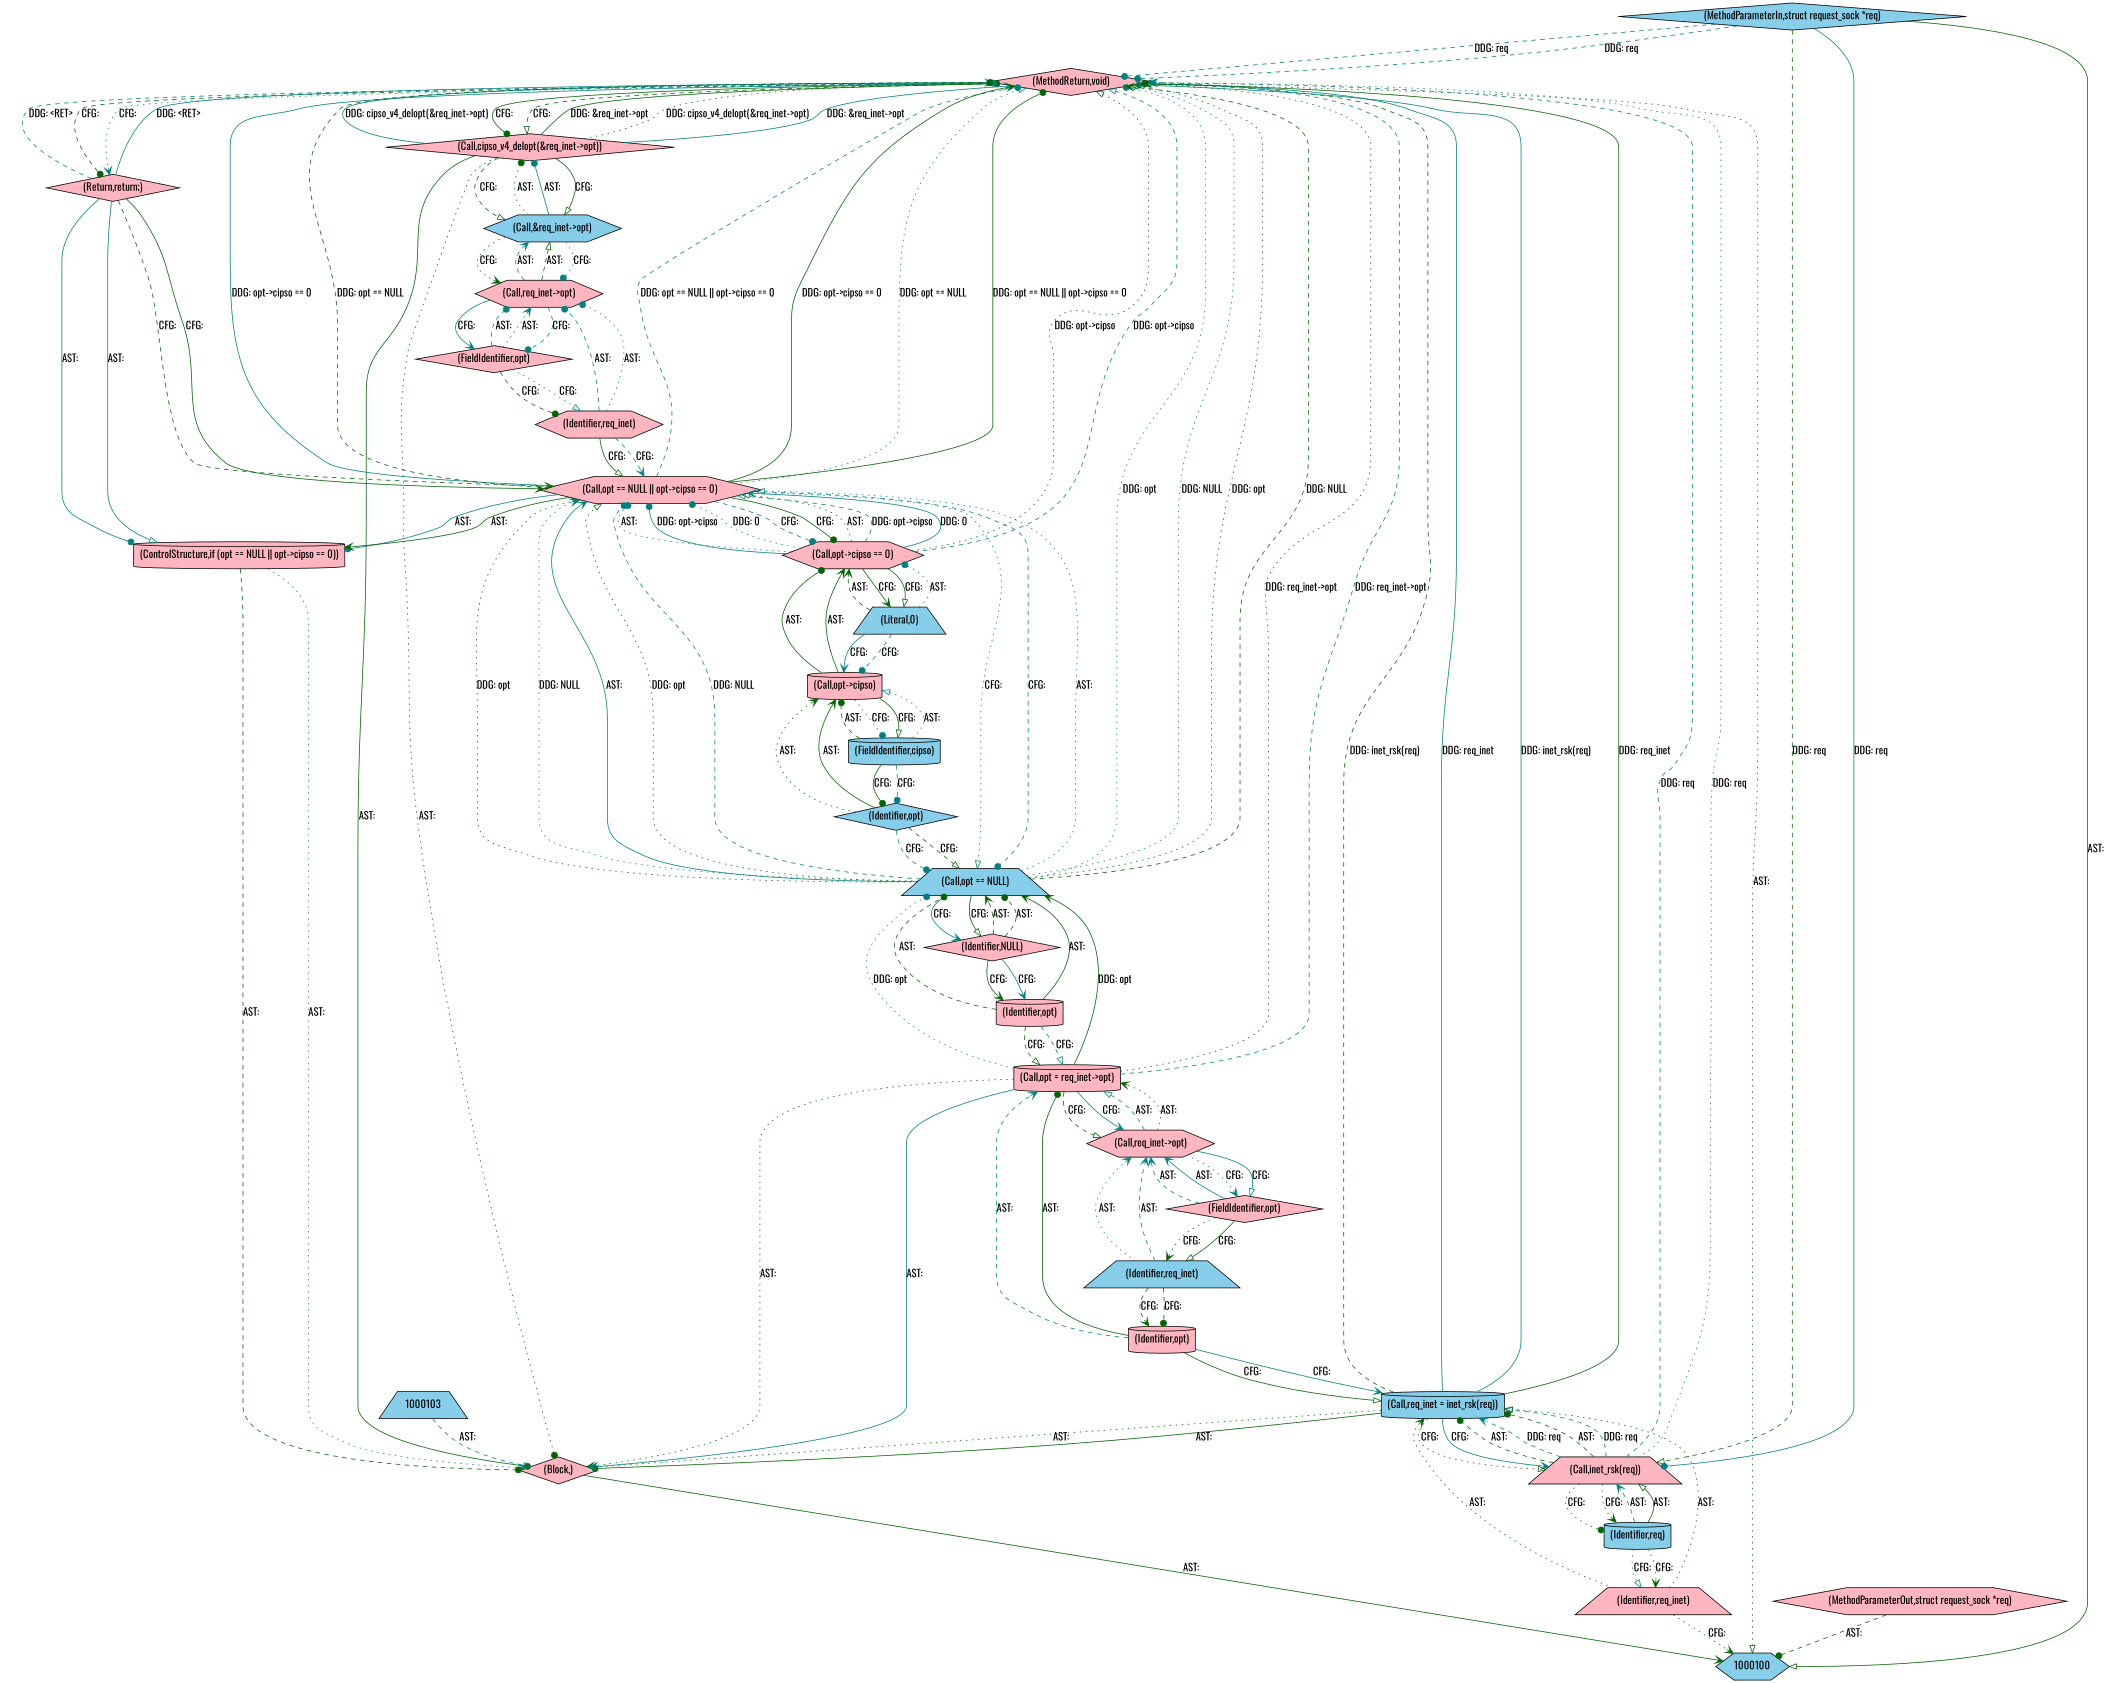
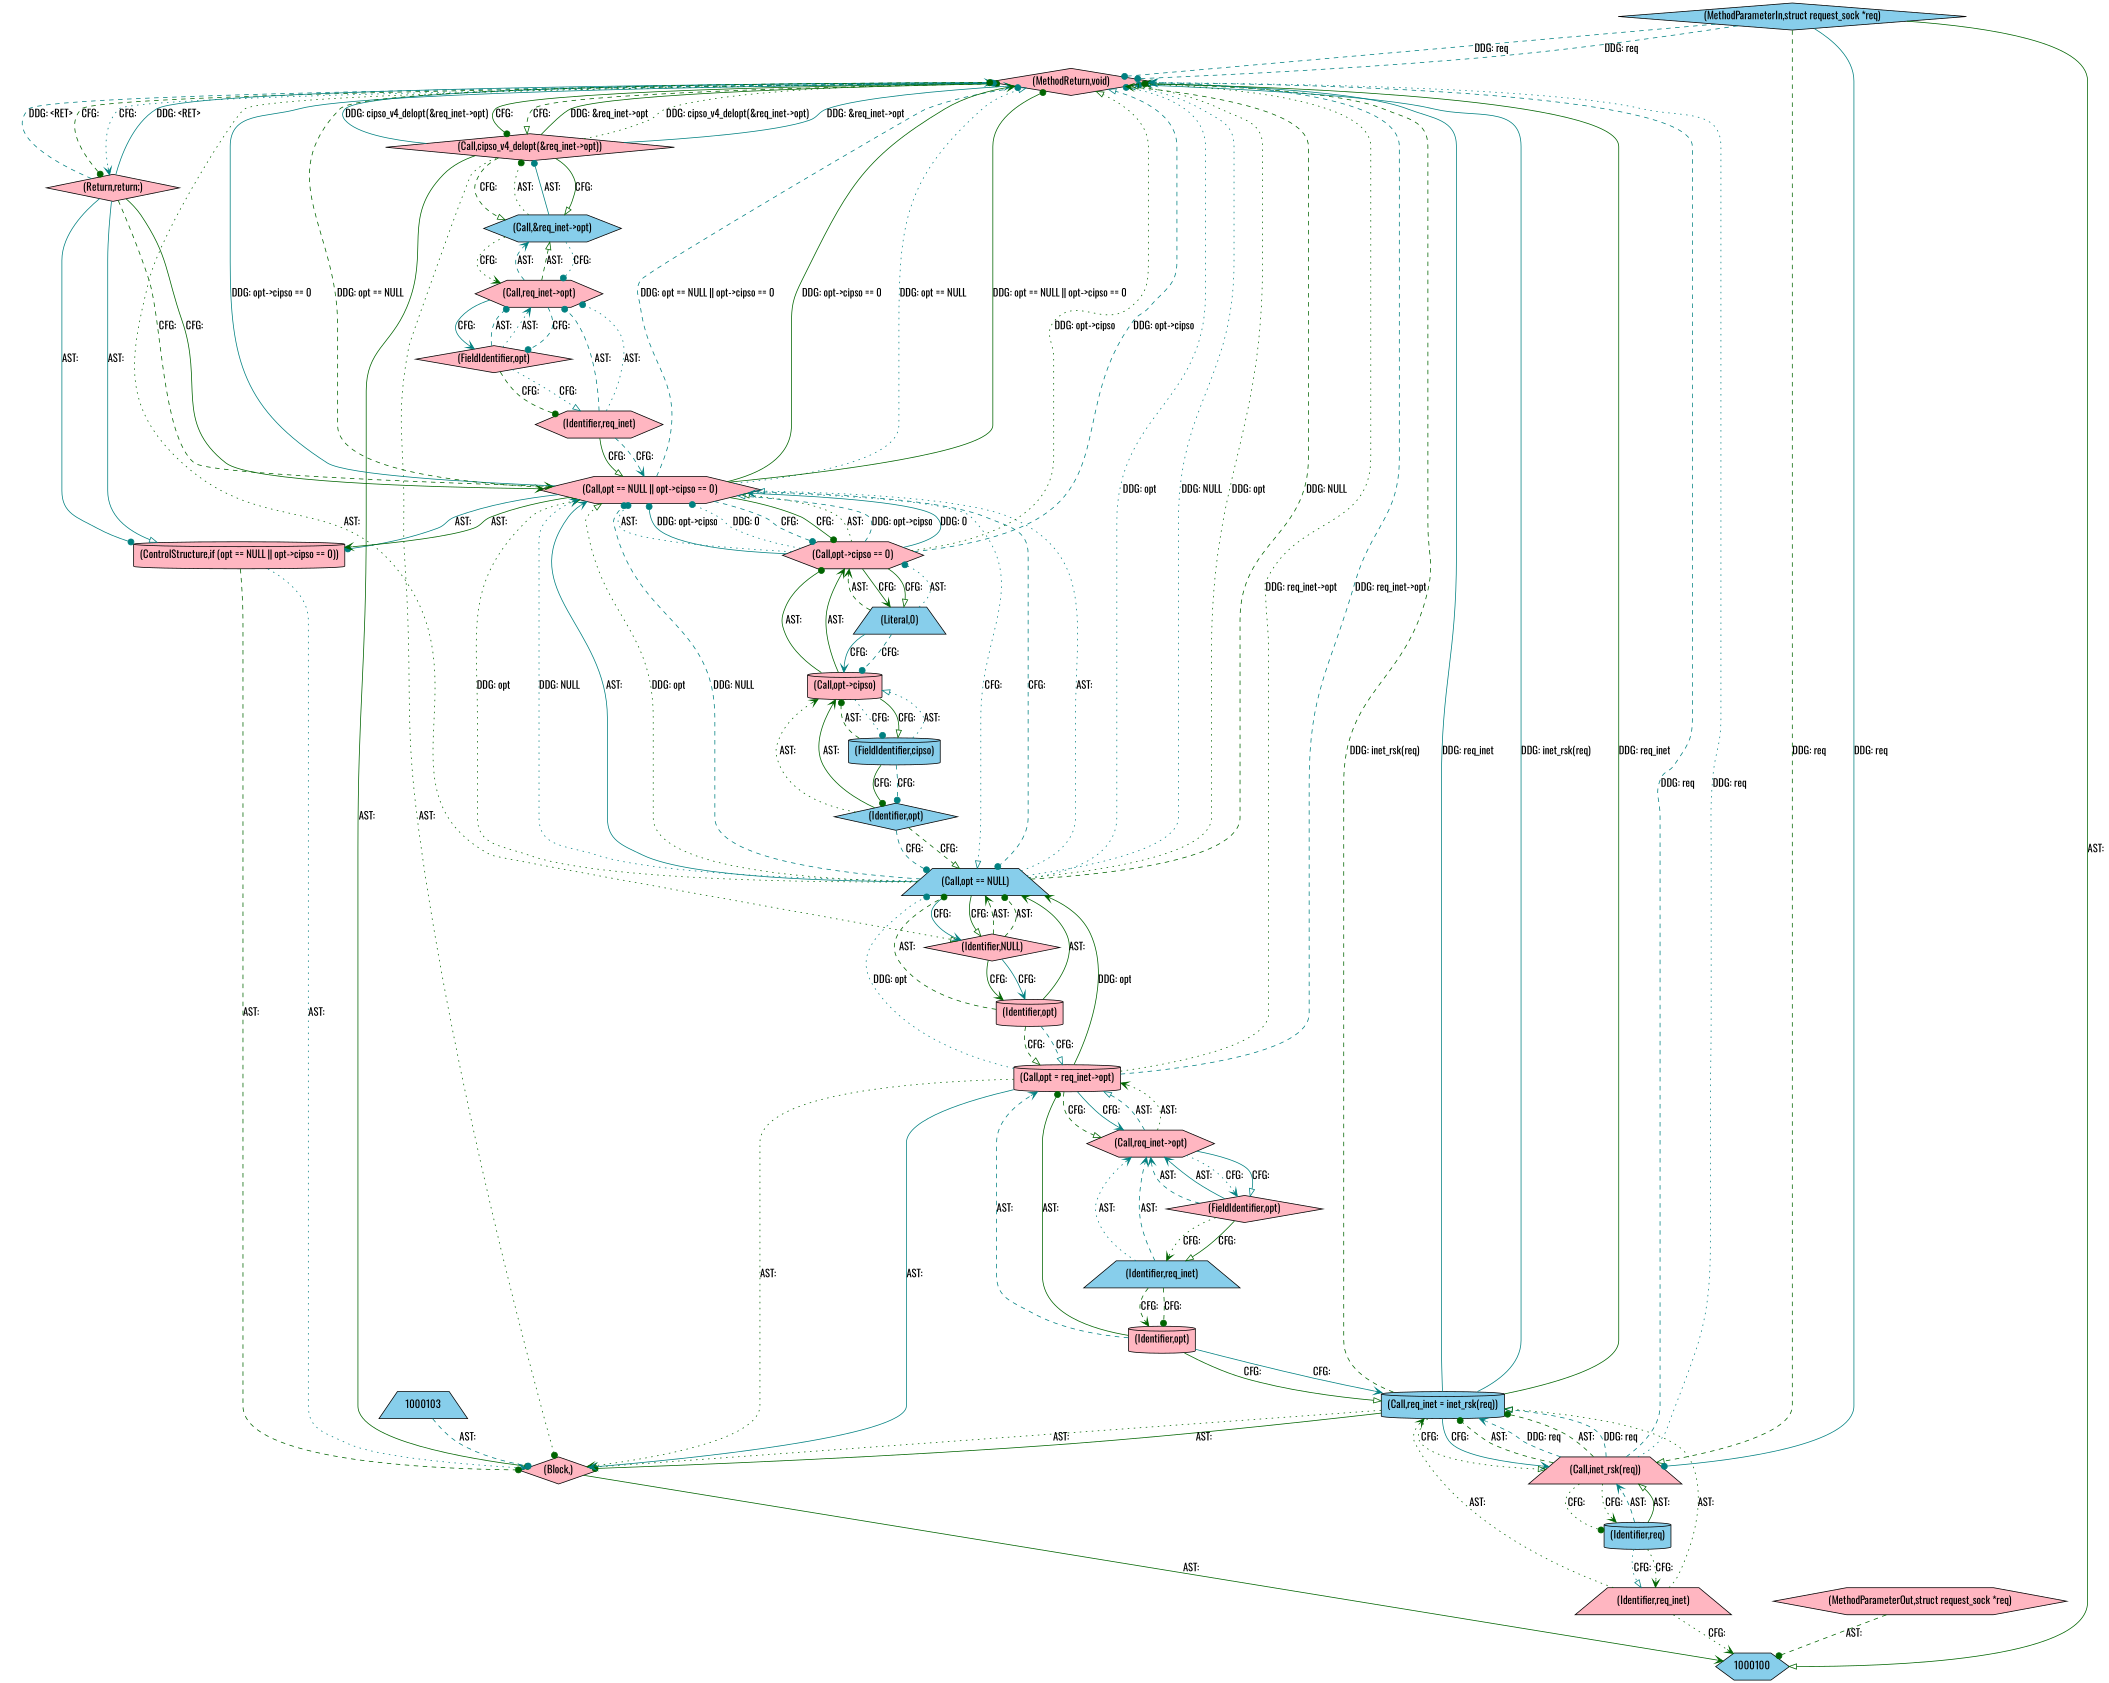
edge "(MethodReturn,void)" -> "1000100": now "(MethodReturn,void)" -> "(Identifier,NULL)"
edge "1000103" -> "(Block,)": arrowhead onormal -> dot
